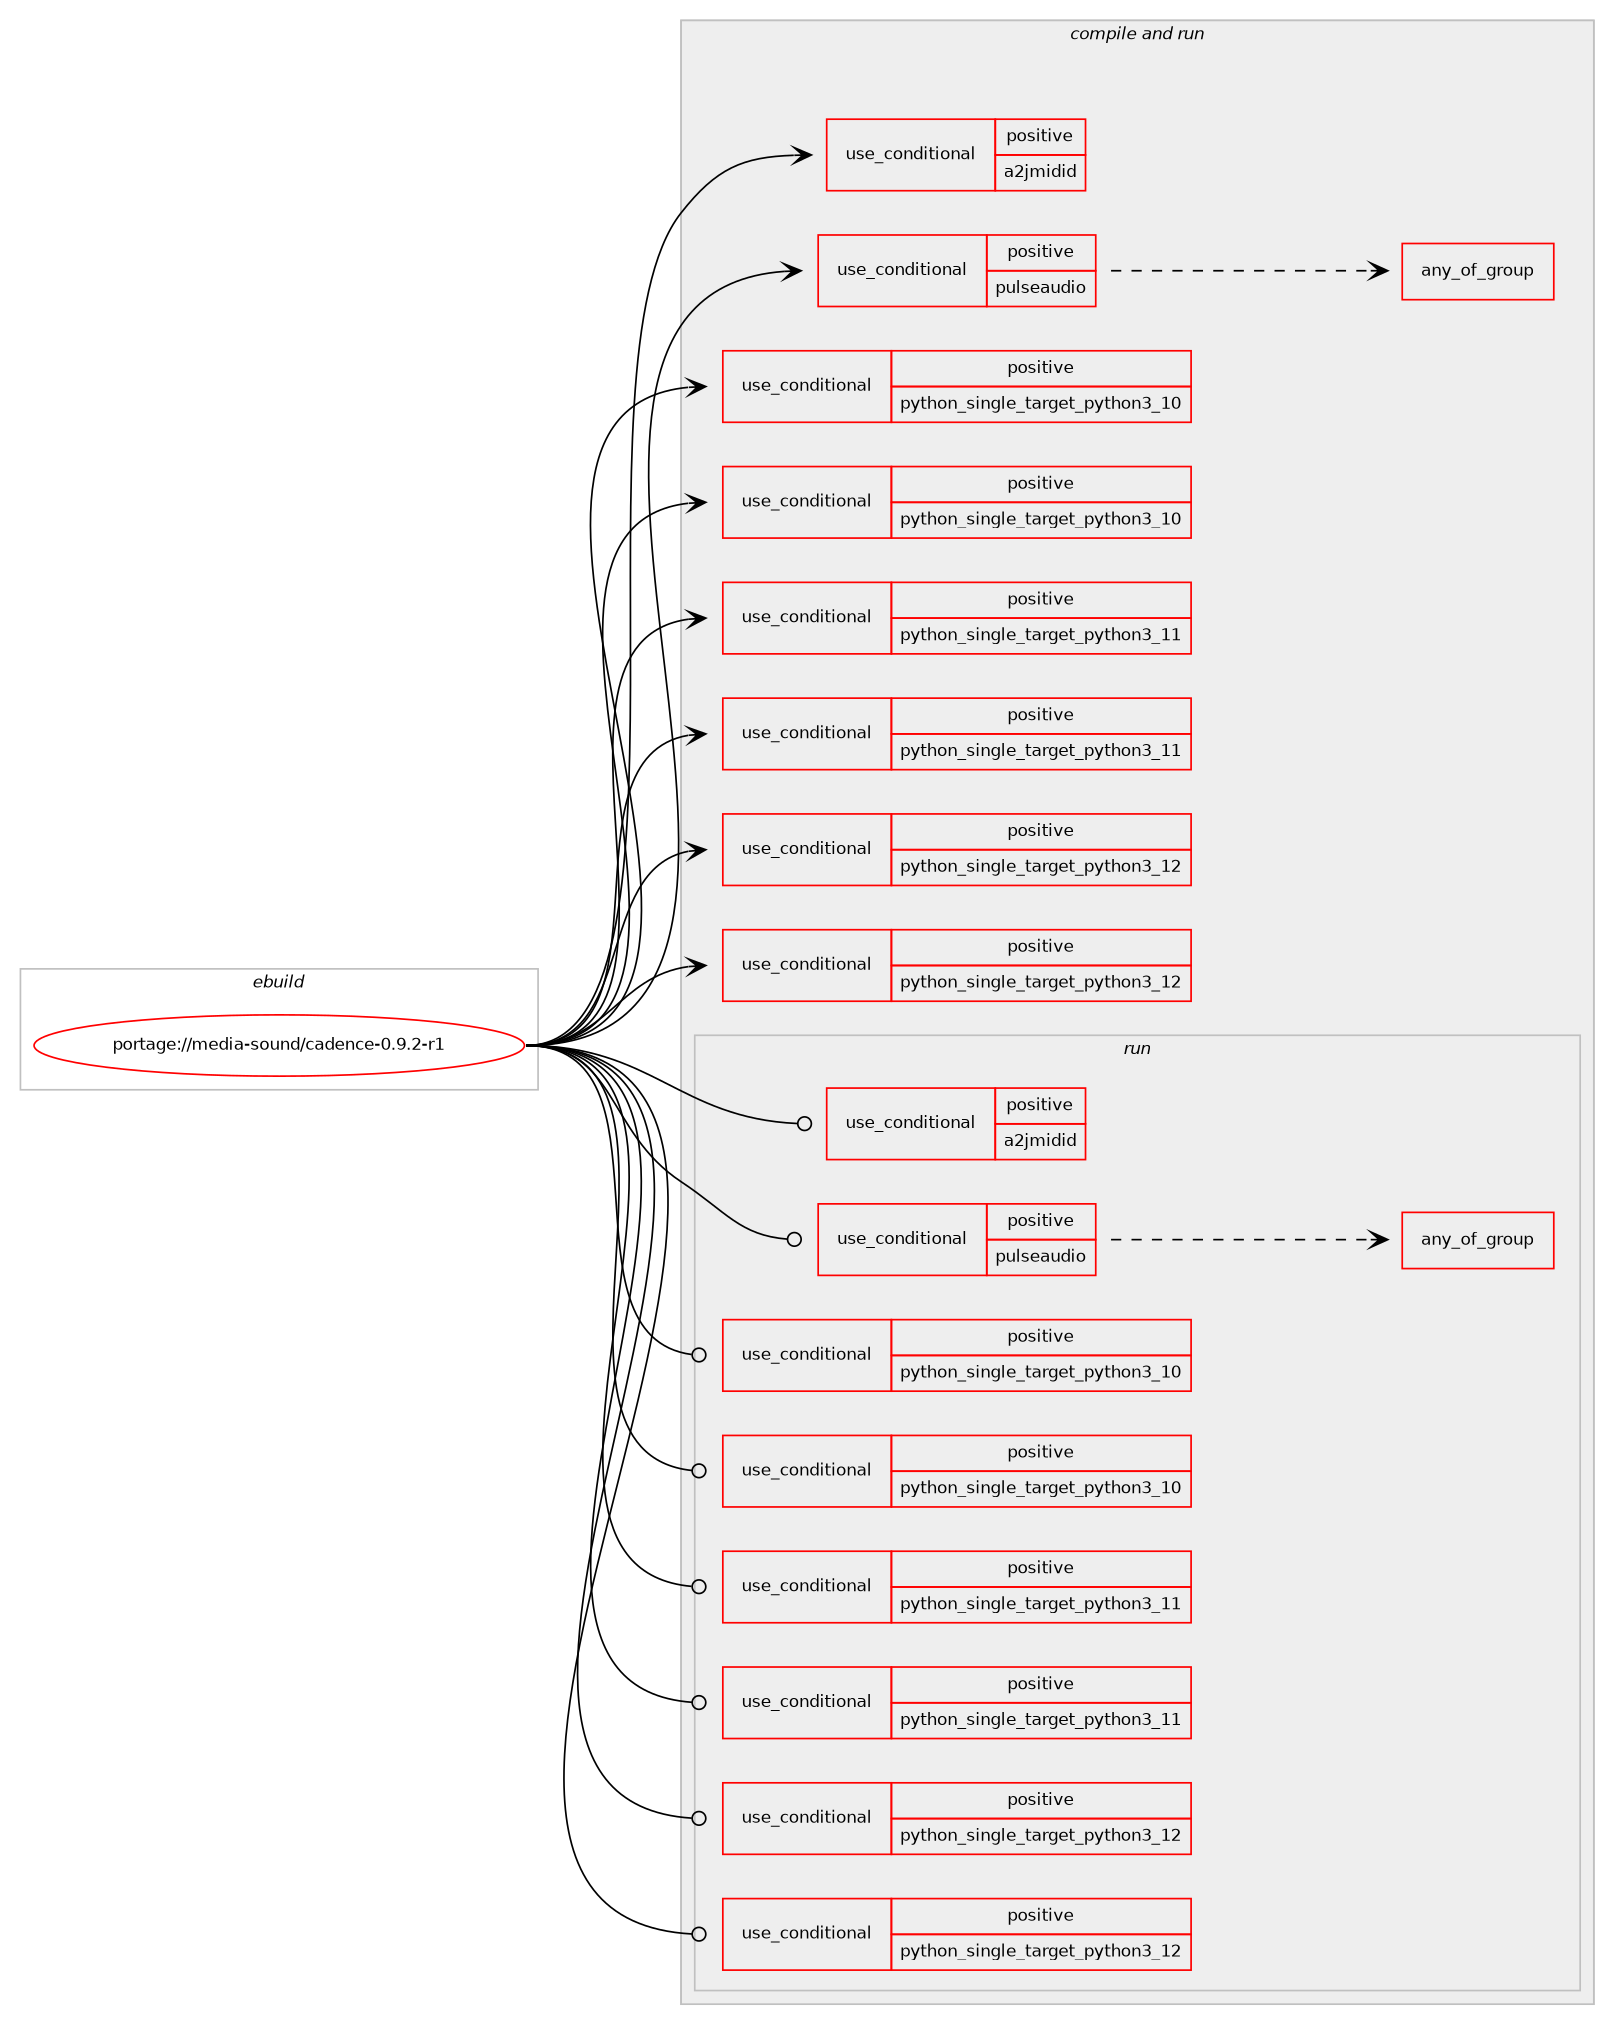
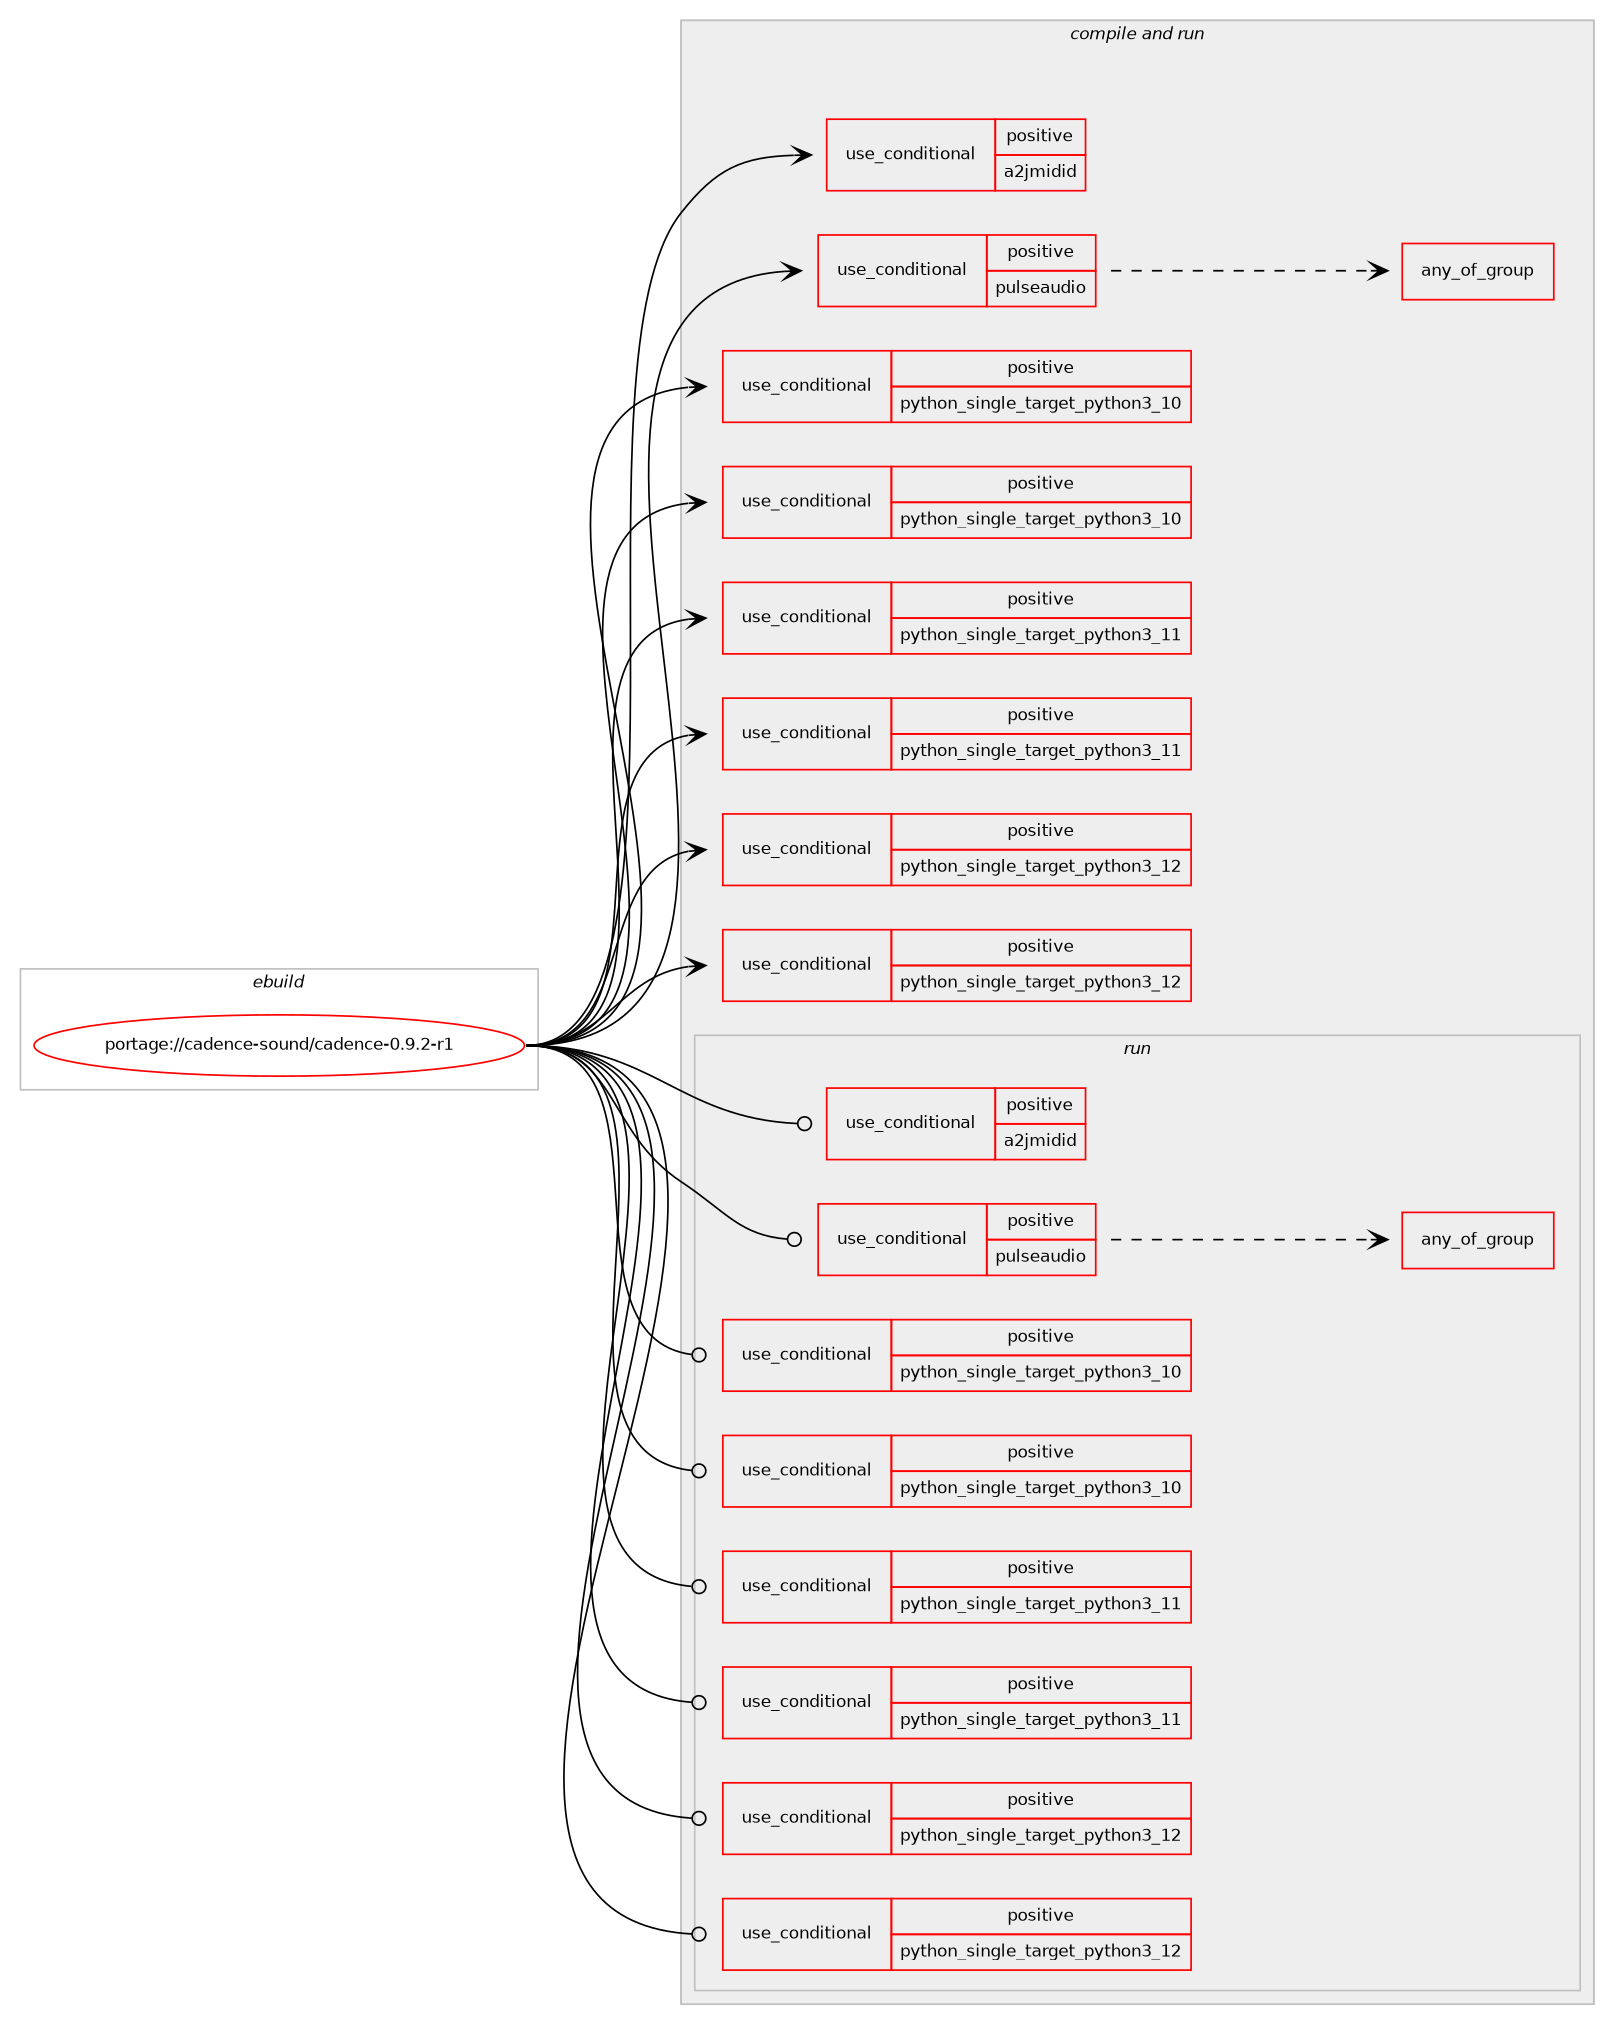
node "portage://media-sound/cadence-0.9.2-r1": label "portage://media-sound/cadence-0.9.2-r1" -> "portage://cadence-sound/cadence-0.9.2-r1"
